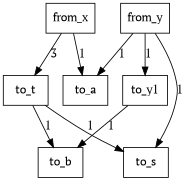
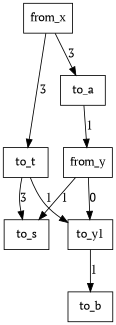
edge "from_y" -> "to_a": reversed
edge "from_x" -> "to_a": label "1" -> "3"
edge "from_y" -> "to_y1": label "1" -> "0"
edge "to_t" -> "to_b": now "to_t" -> "to_y1"
edge "to_t" -> "to_s": label "1" -> "3"
